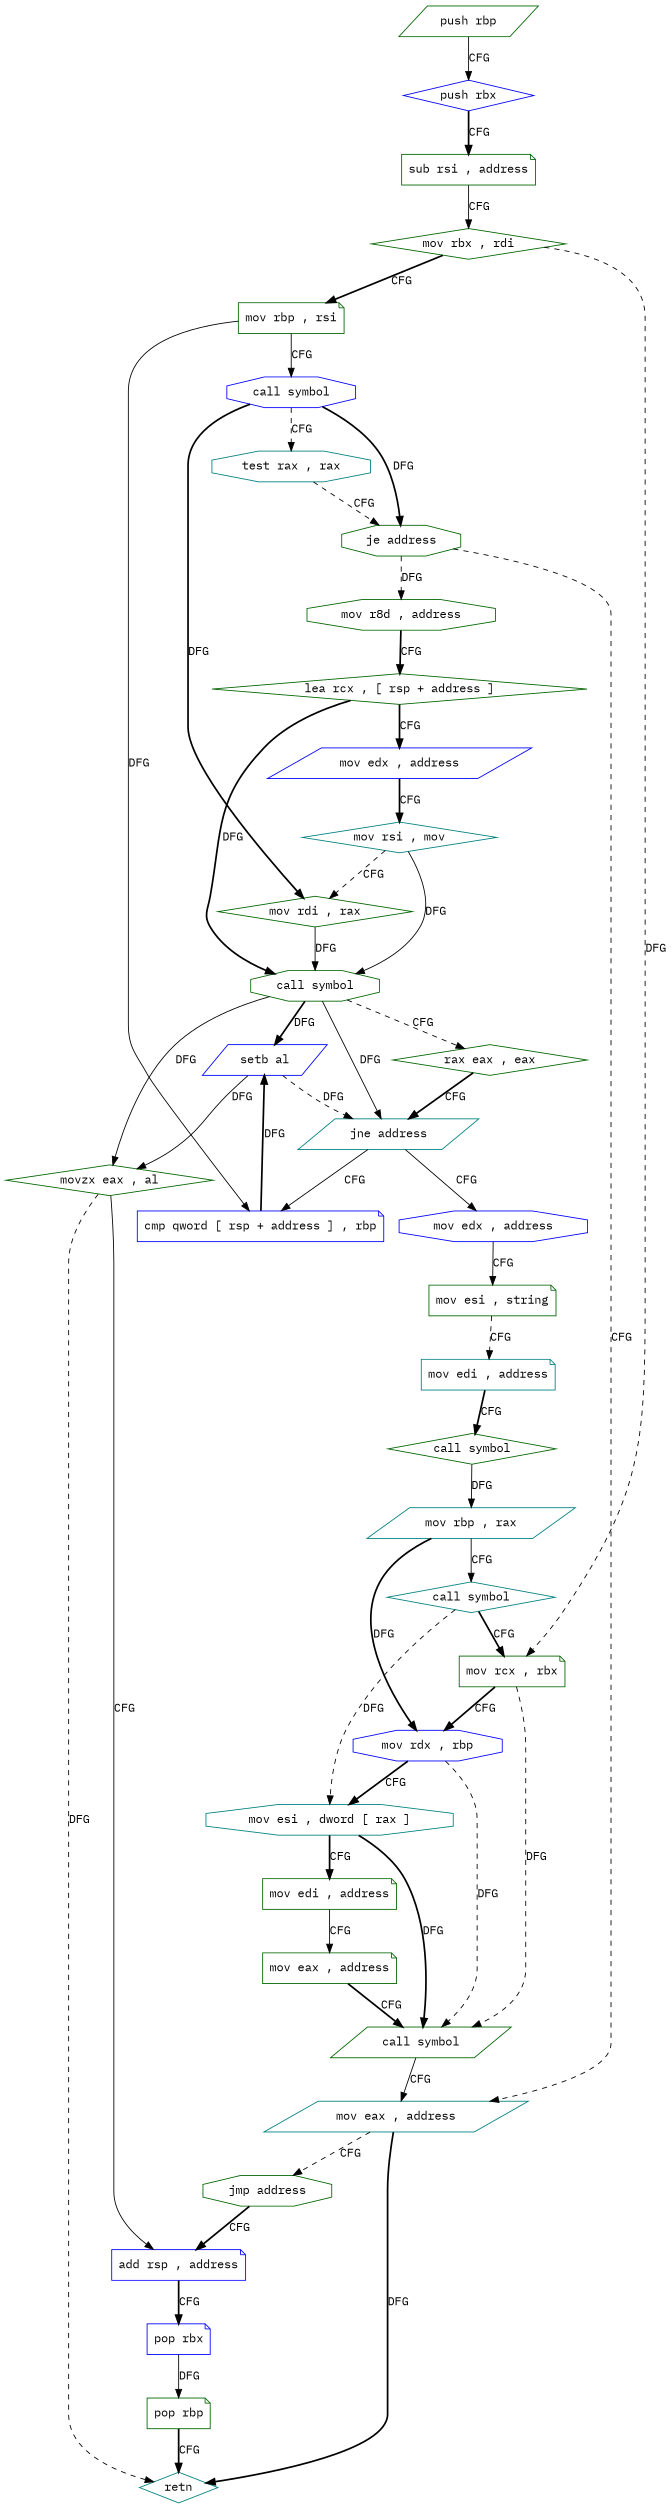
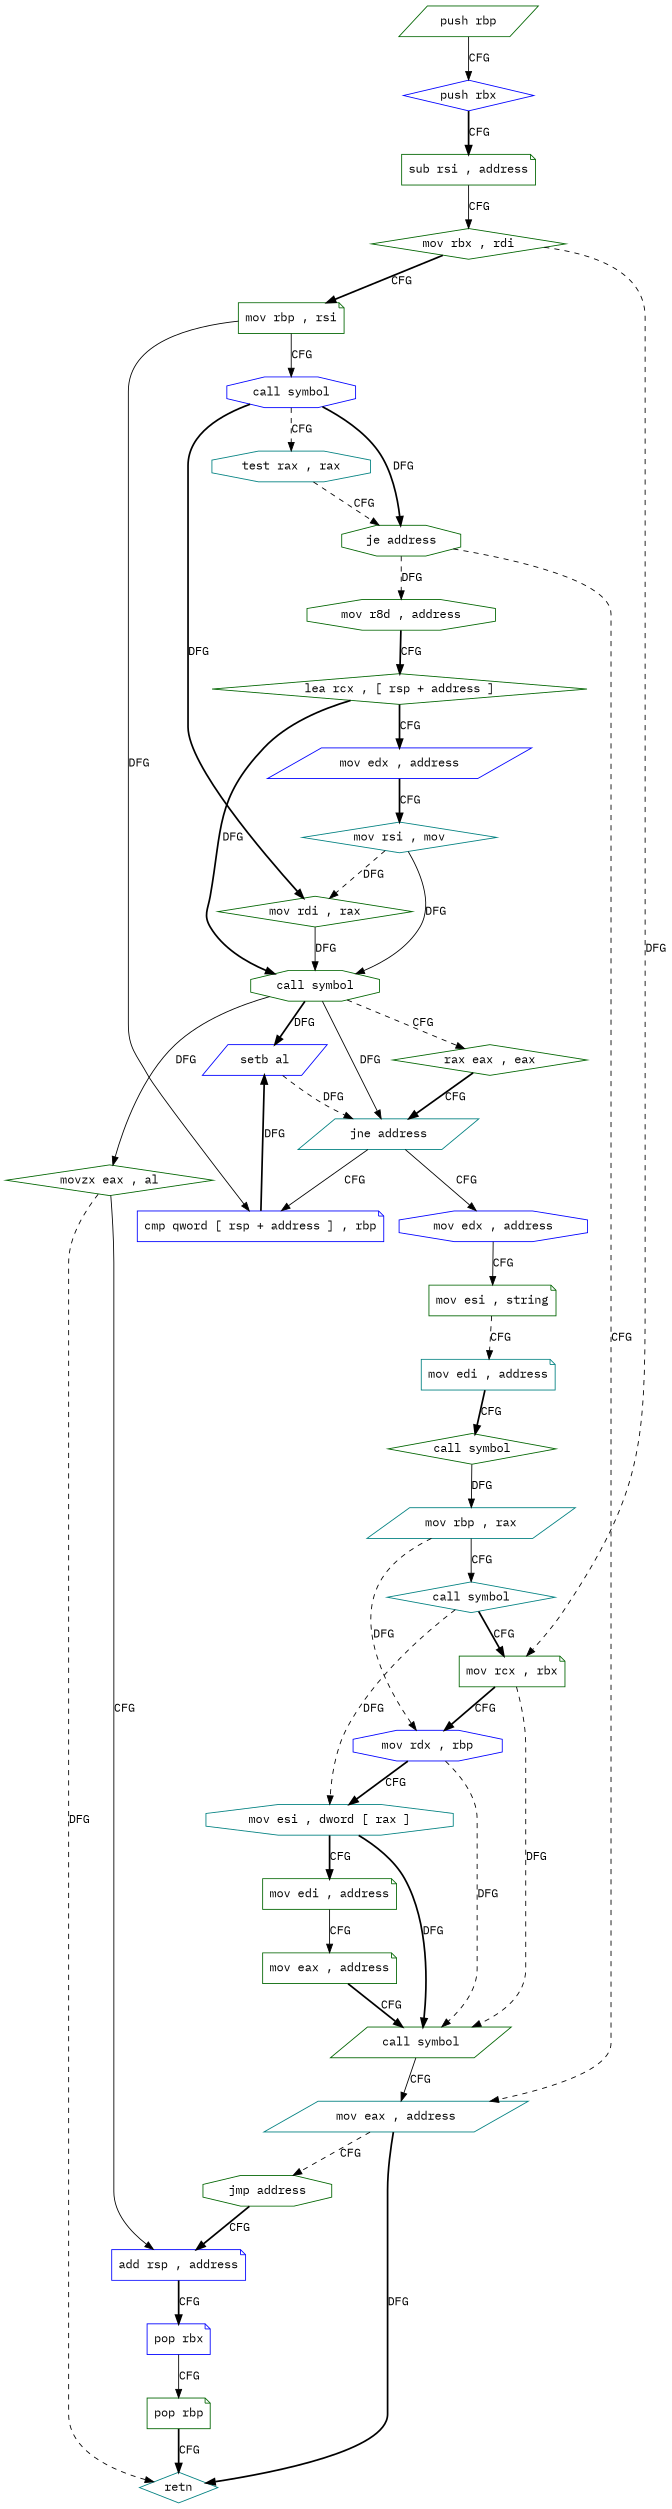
edge "mov rsi , mov" -> "mov rdi , rax": label "CFG" -> "DFG"
edge "setb al" -> "movzx eax , al": removed, label "DFG"
edge "mov rbp , rax" -> "mov rdx , rbp": style bold -> dashed
edge "pop rbx" -> "pop rbp": label "DFG" -> "CFG"
